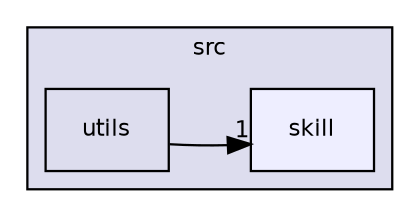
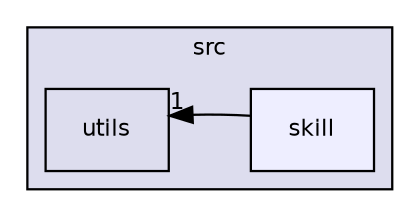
edge "utils" -> "skill": reversed
